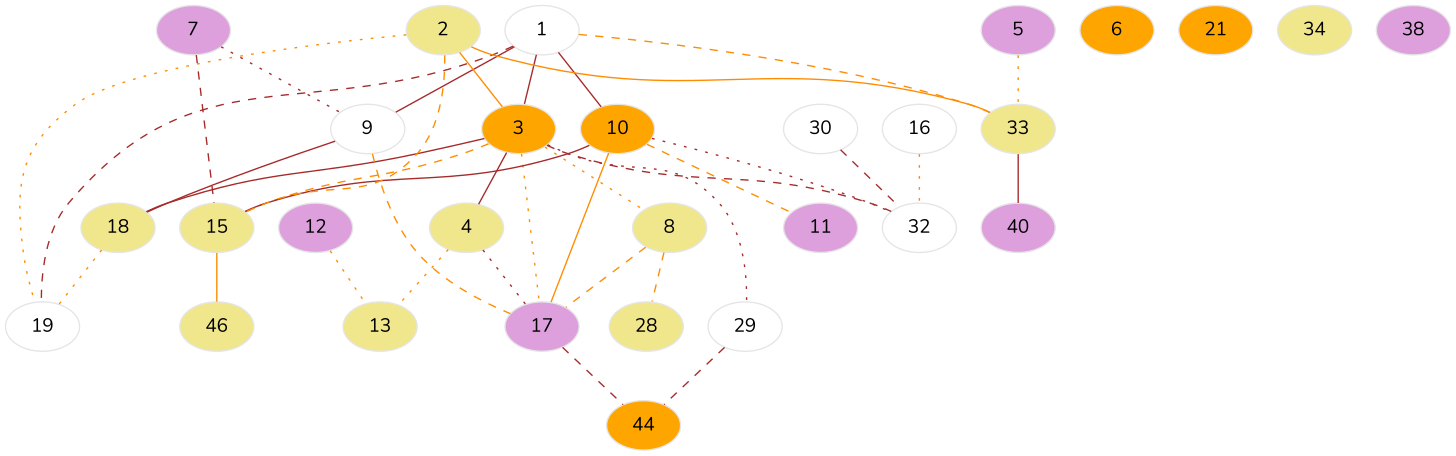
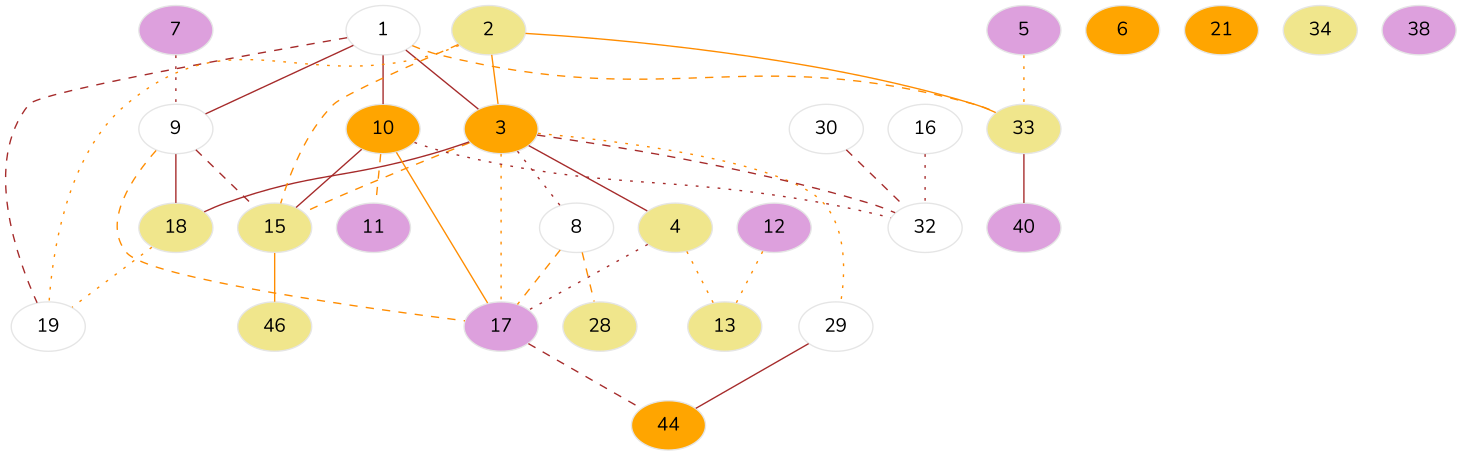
edge "7" -- "15": now "9" -- "15"
edge "3" -- "8": color darkorange -> brown
edge "16" -- "32": color darkorange -> brown
edge "3" -- "29": color brown -> darkorange
node "8": fillcolor khaki -> white
edge "29" -- "44": style dashed -> solid
